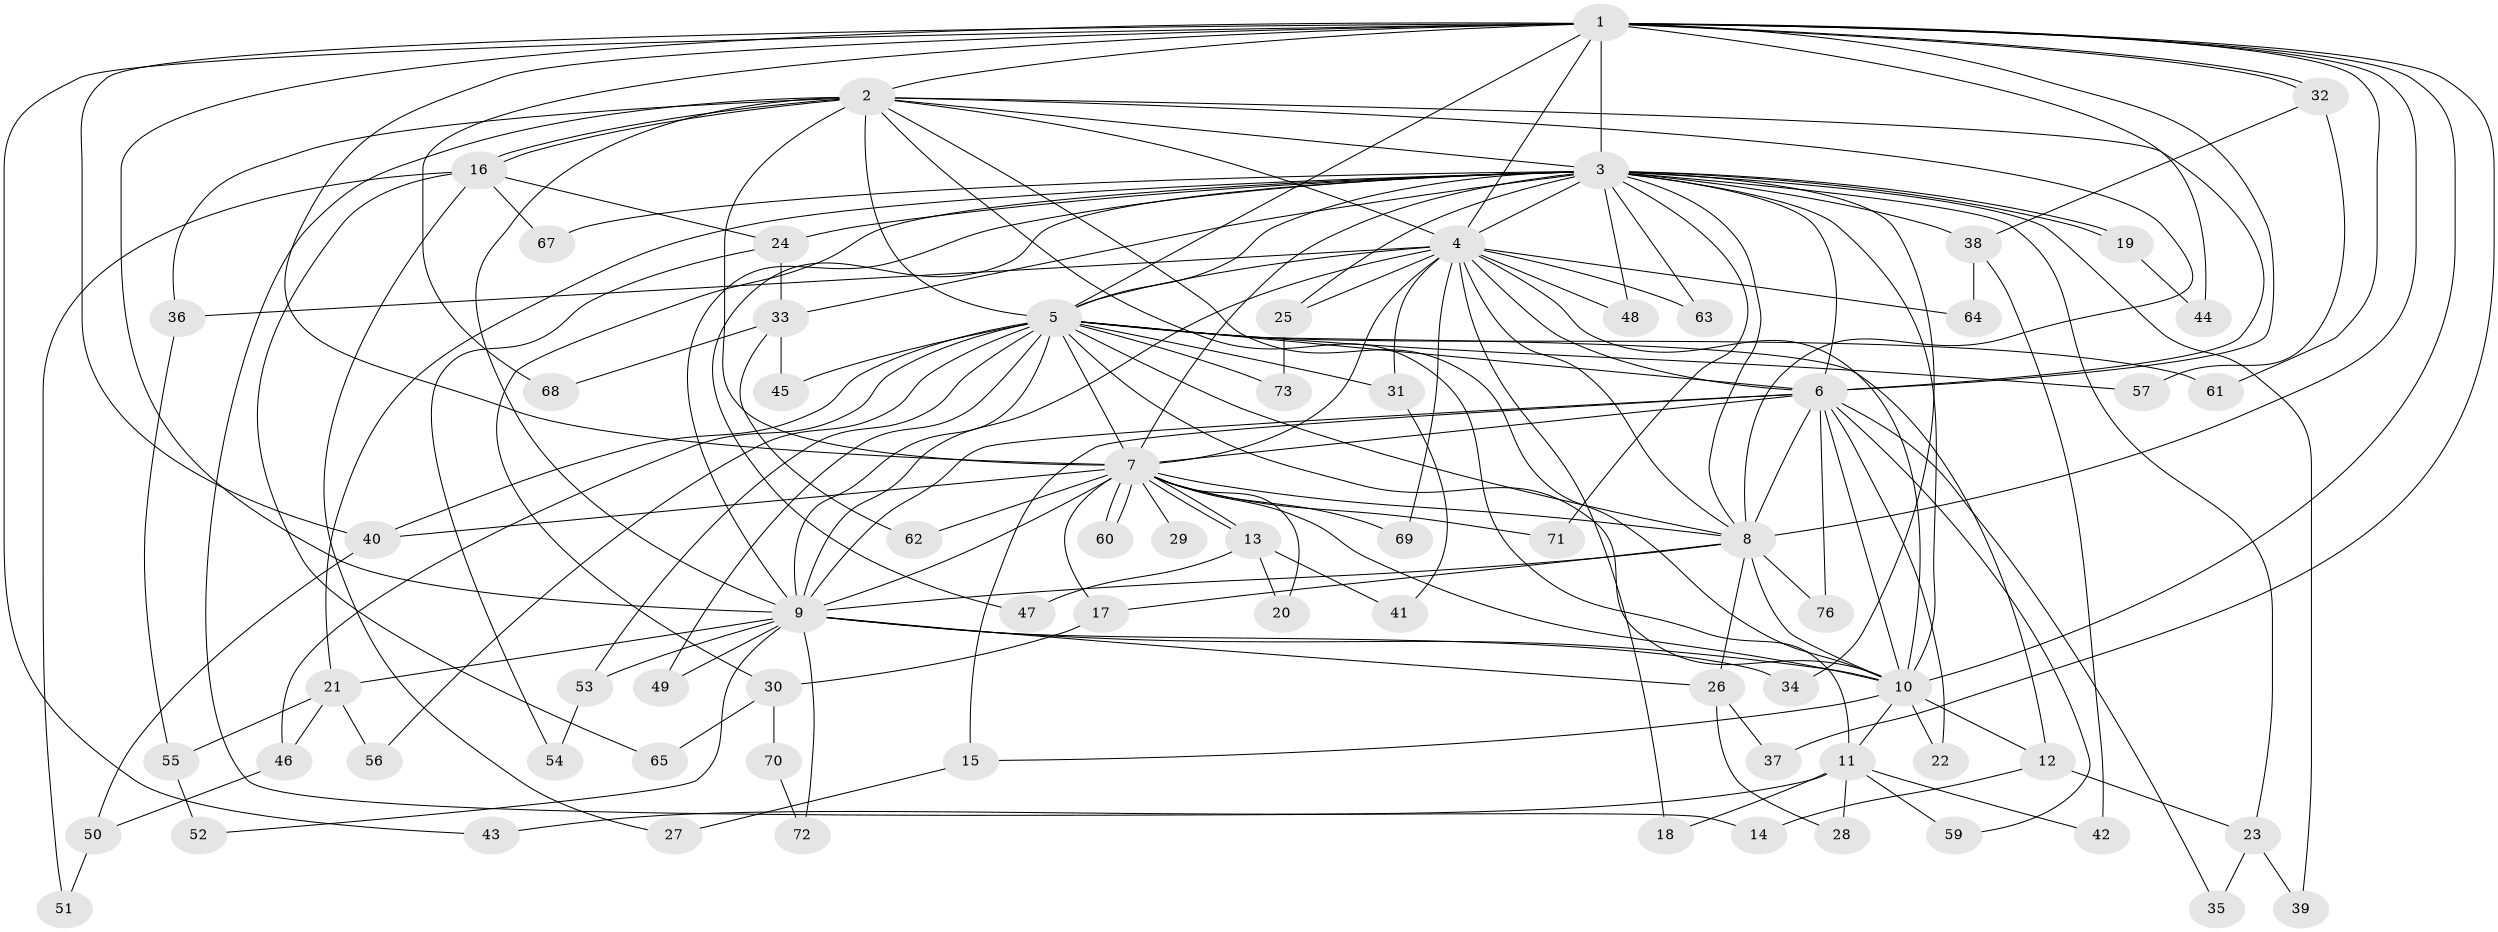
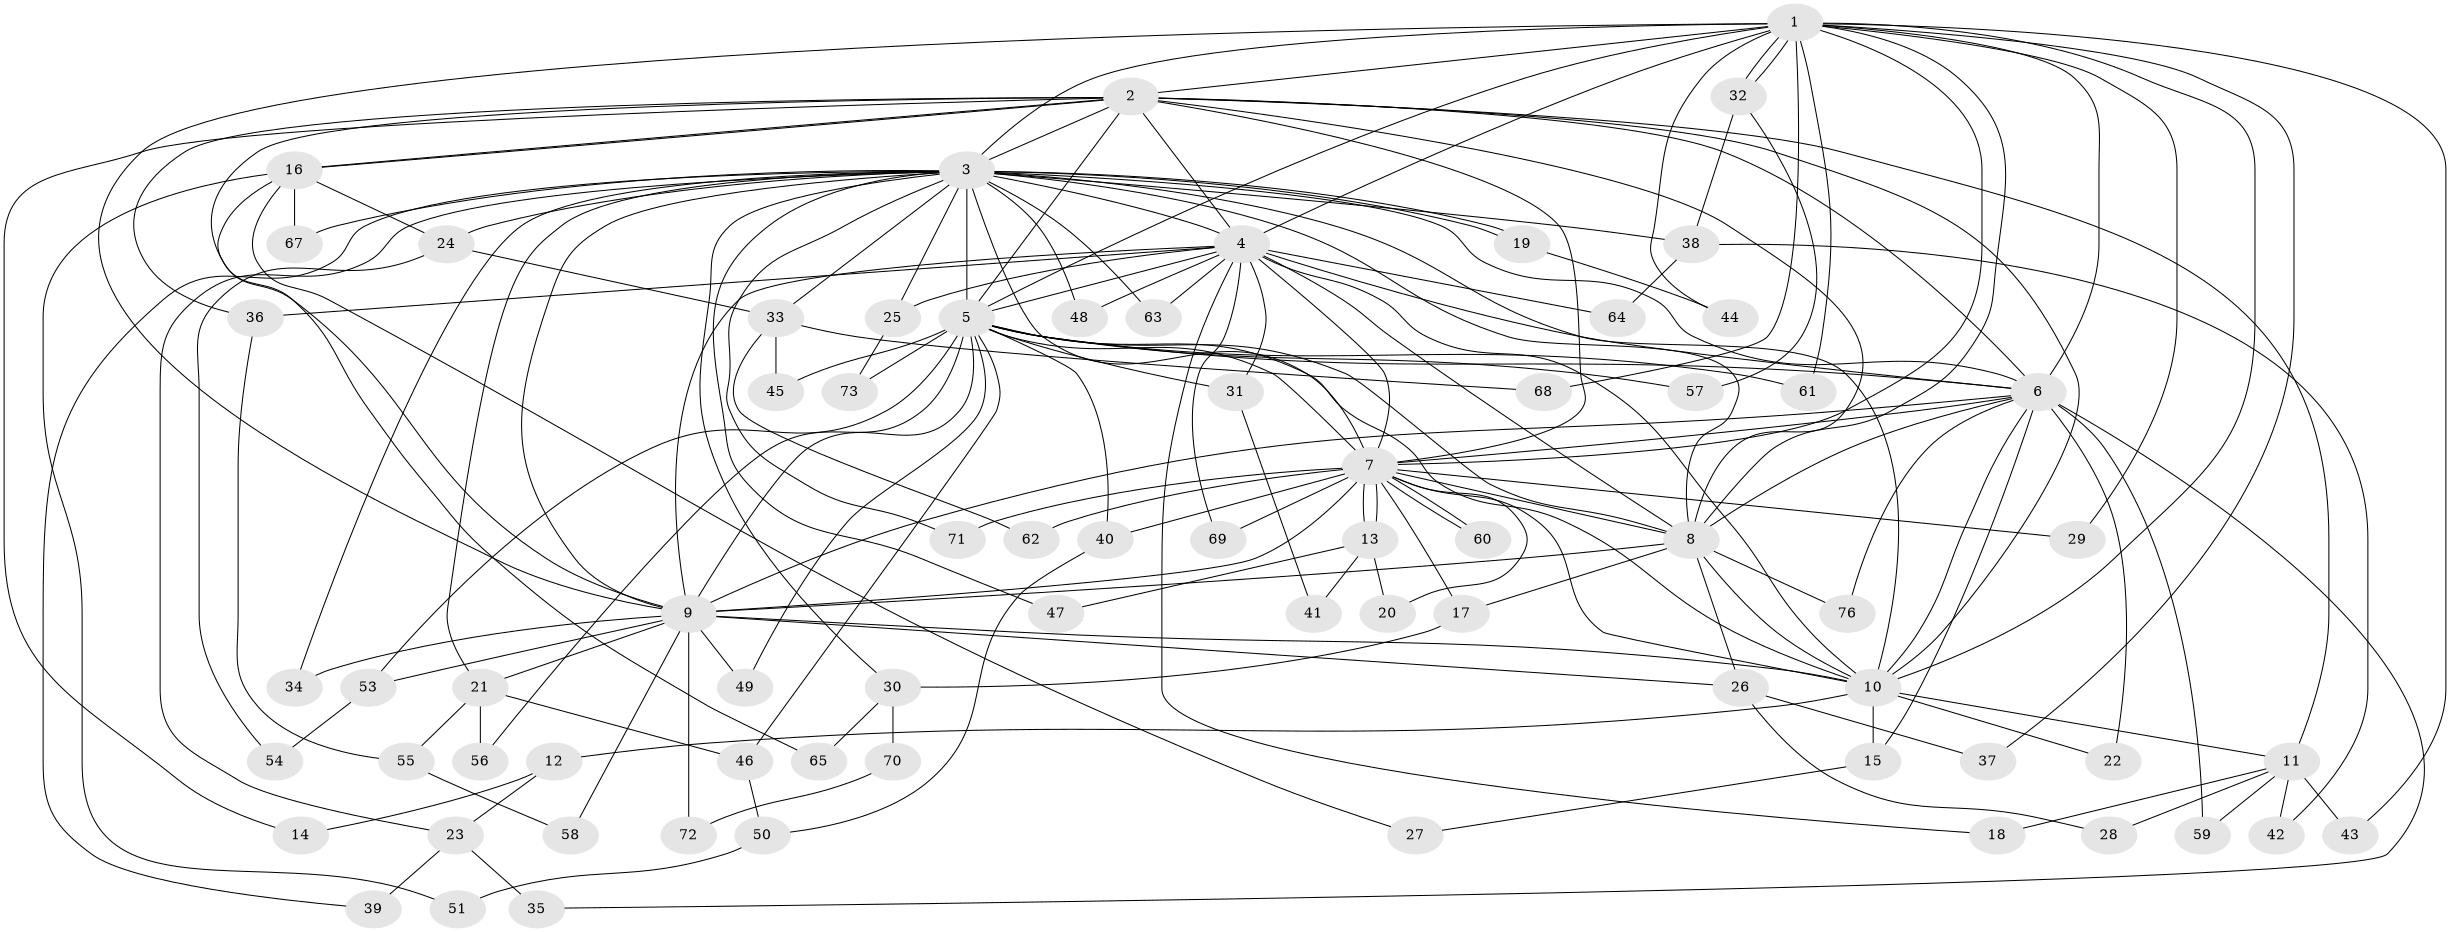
edge "1" -- "40": now "1" -- "29"
edge "5" -- "12": removed
node "52": label "52" -> "58"
